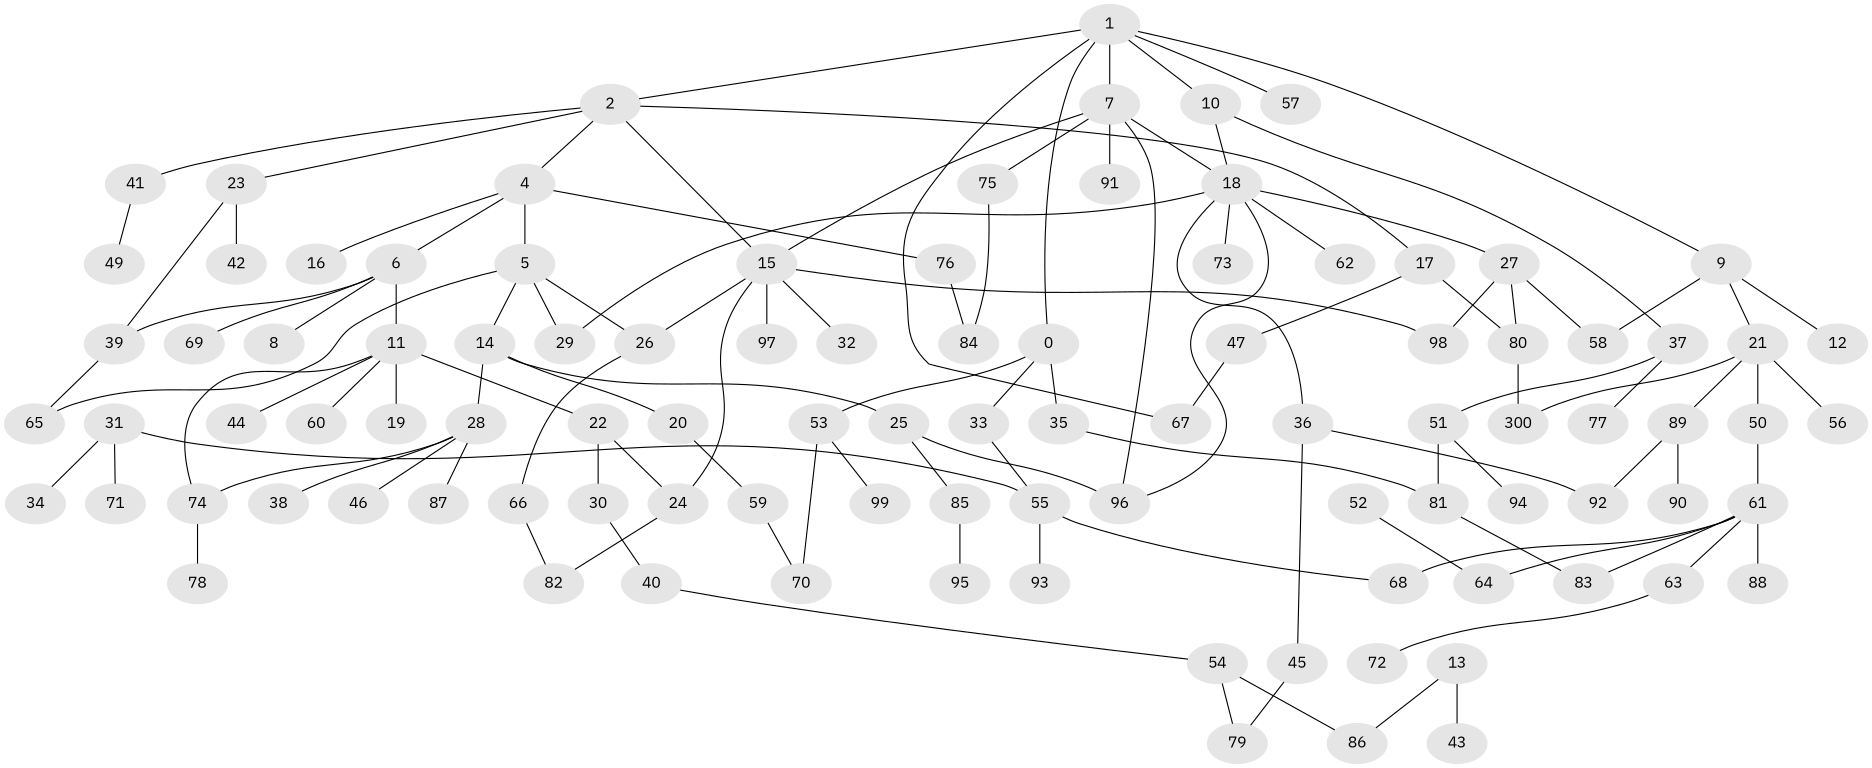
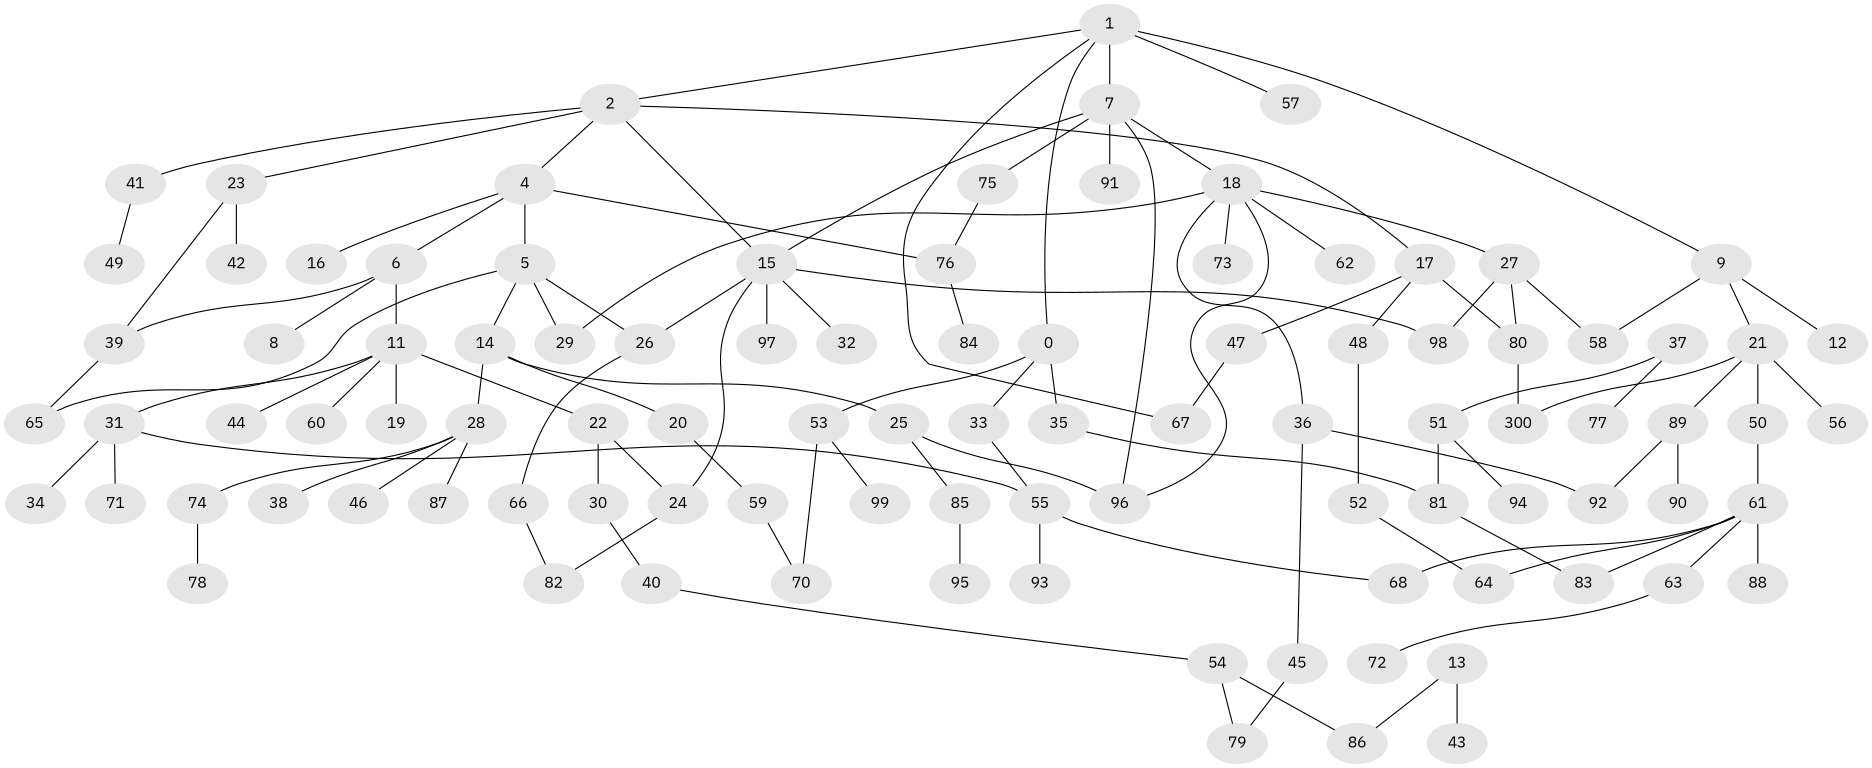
node "10": removed
edge "75" -- "84": now "75" -- "76"
node "69": removed
node "48": added
edge "11" -- "74": now "11" -- "31"
